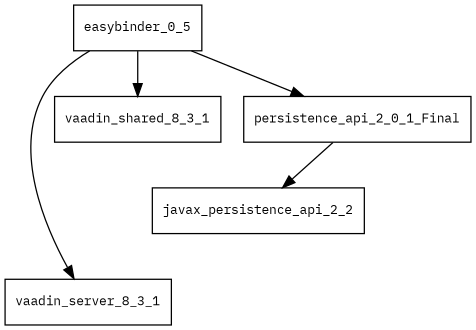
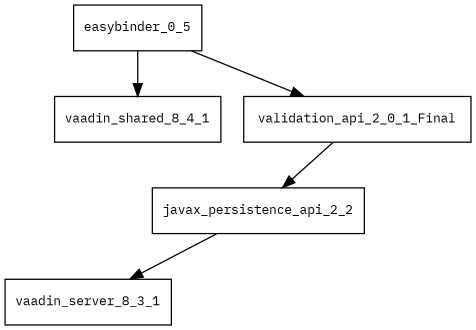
node "vaadin_shared_8_3_1": label "vaadin_shared_8_3_1" -> "vaadin_shared_8_4_1"
node "persistence_api_2_0_1_Final": label "persistence_api_2_0_1_Final" -> "validation_api_2_0_1_Final"
edge "easybinder_0_5" -> "vaadin_server_8_3_1": now "javax_persistence_api_2_2" -> "vaadin_server_8_3_1"
